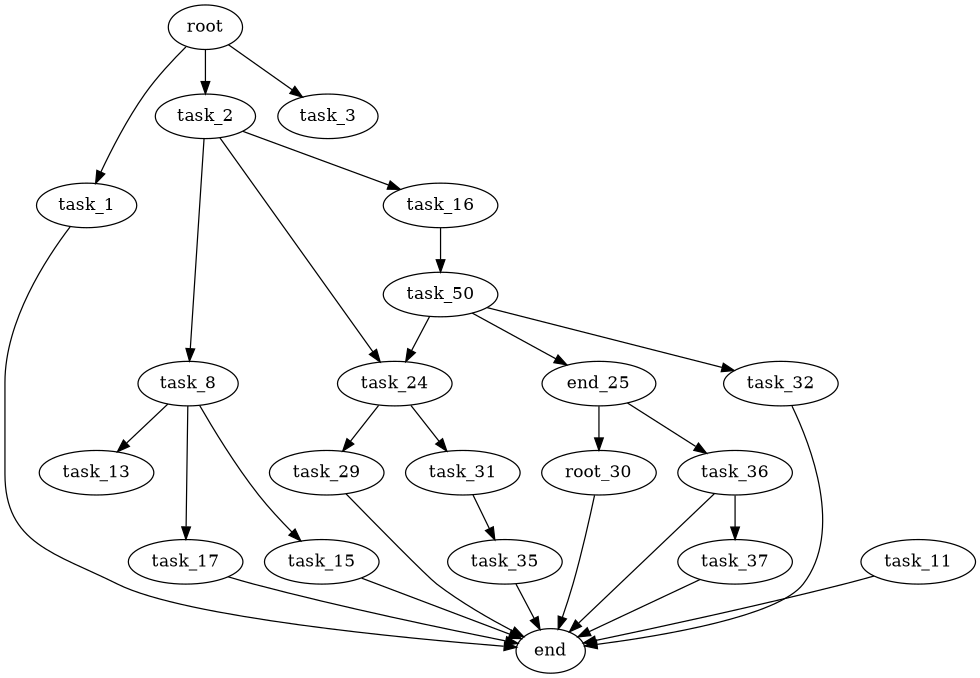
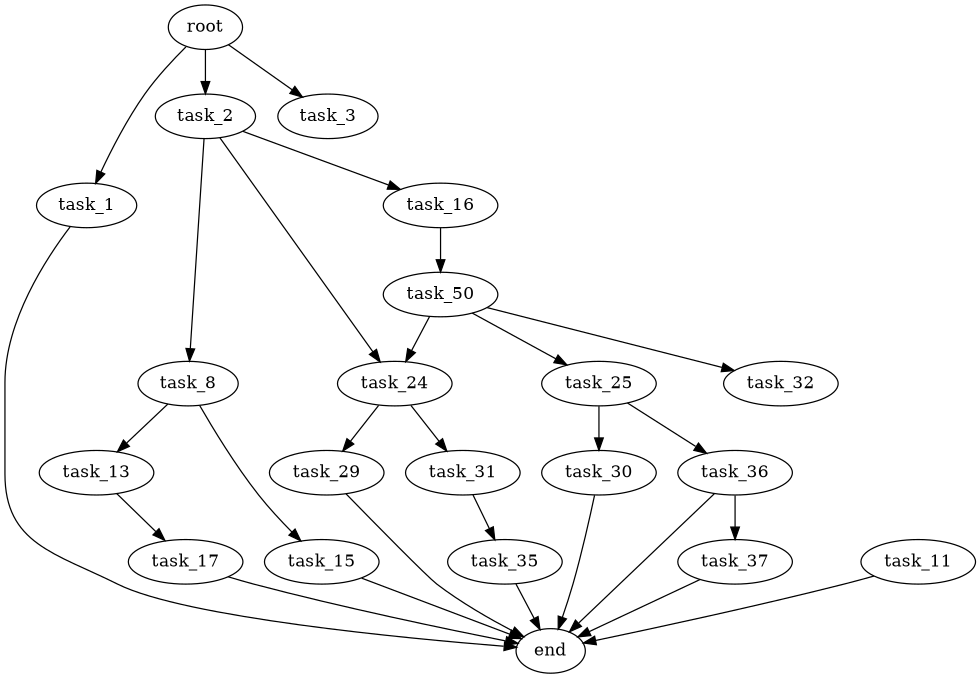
node "end_25": label "end_25" -> "task_25"
edge "task_8" -> "task_17": now "task_13" -> "task_17"
node "root_30": label "root_30" -> "task_30"
edge "task_32" -> "end": removed
